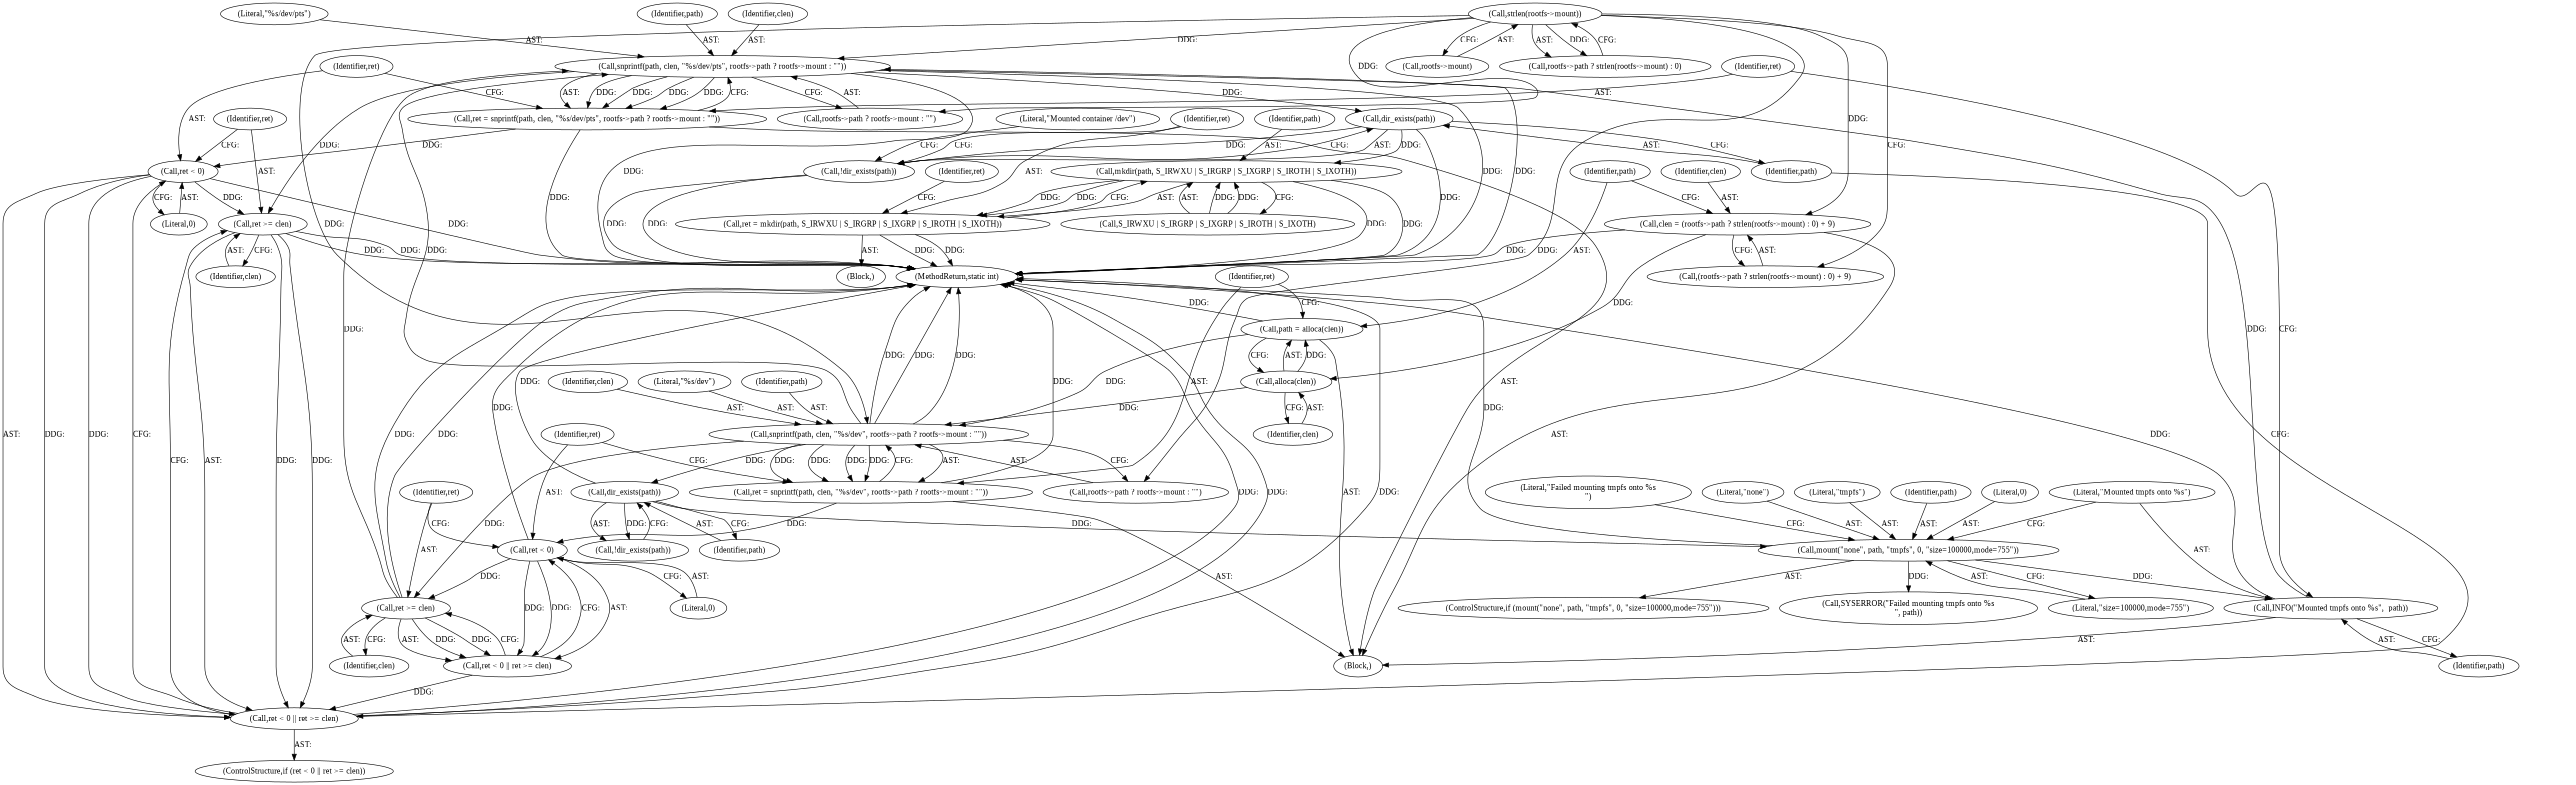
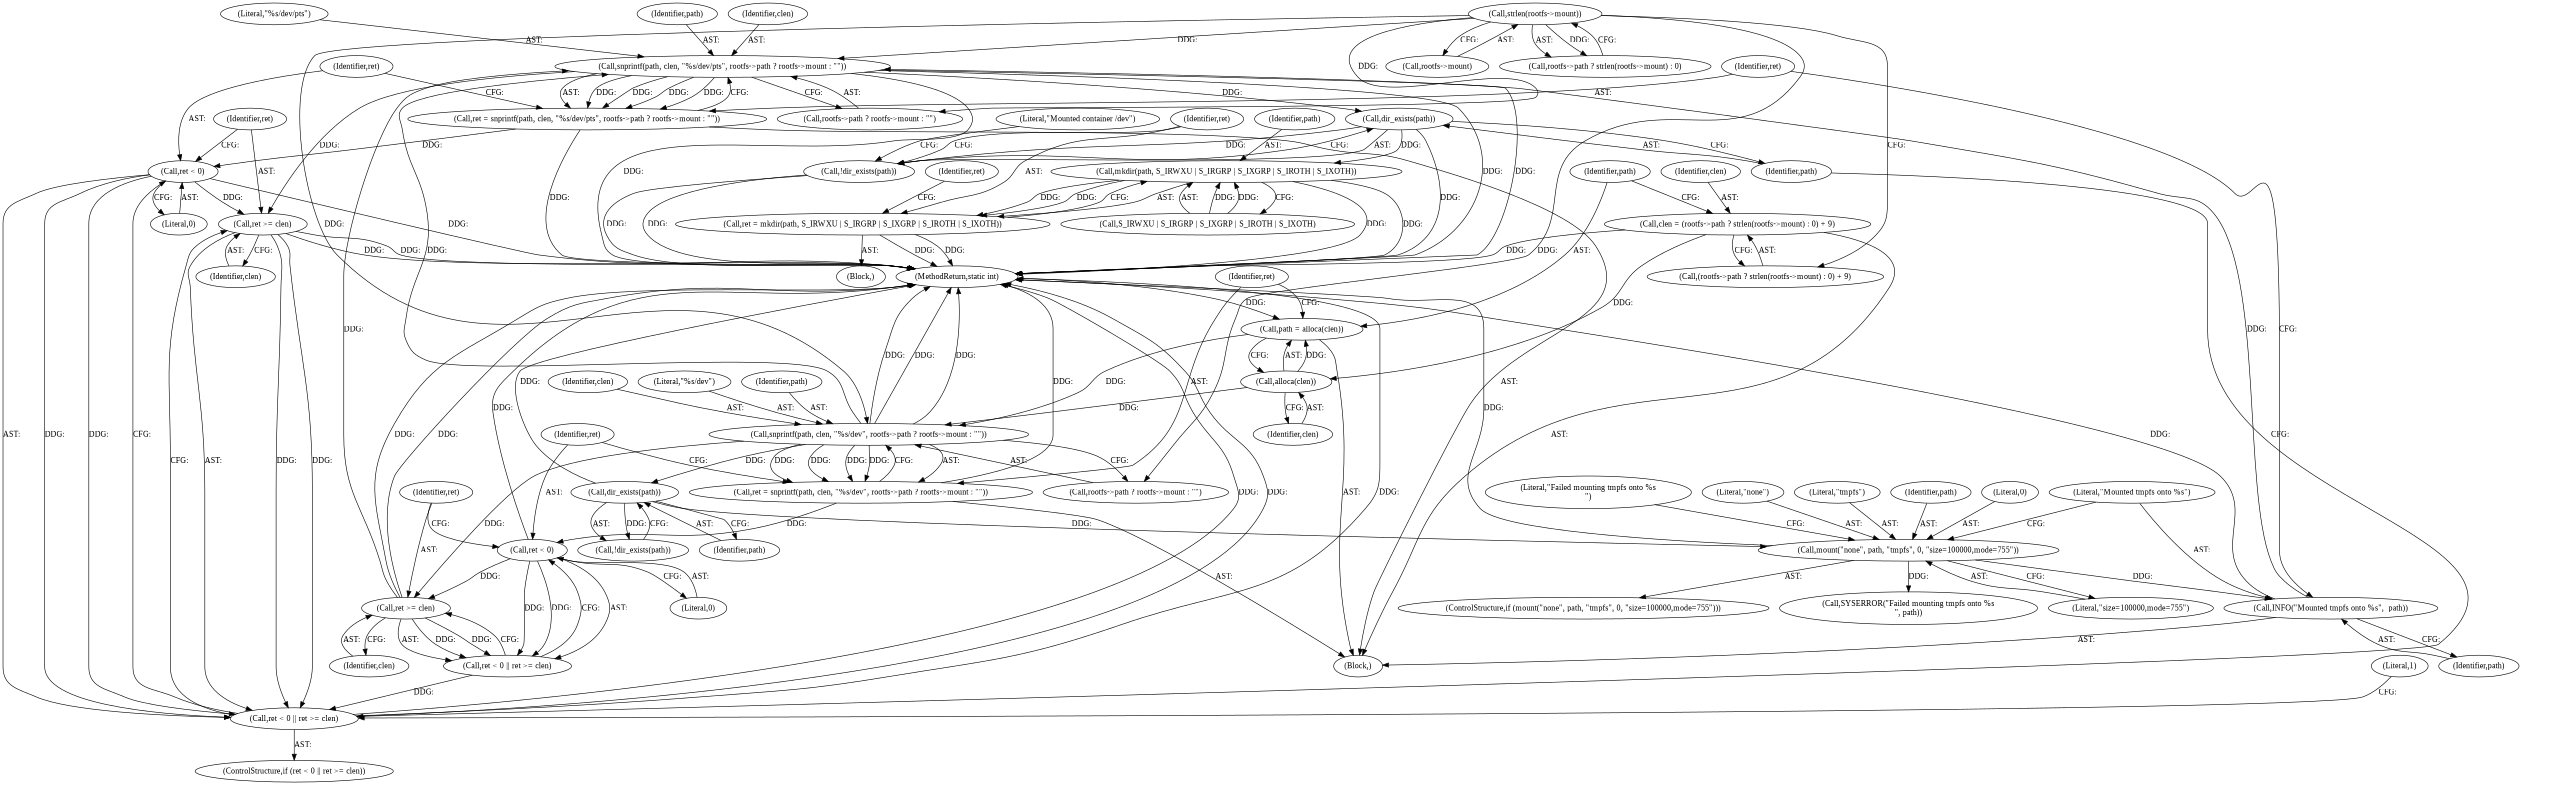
edge "(Call,strlen(rootfs->mount))" -> "(Call,clen = (rootfs->path ? strlen(rootfs->mount) : 0) + 9)": removed, label "DDG:"
edge "(Call,path = alloca(clen))" -> "(MethodReturn,static int)": reversed
node "(Literal,1)": added
